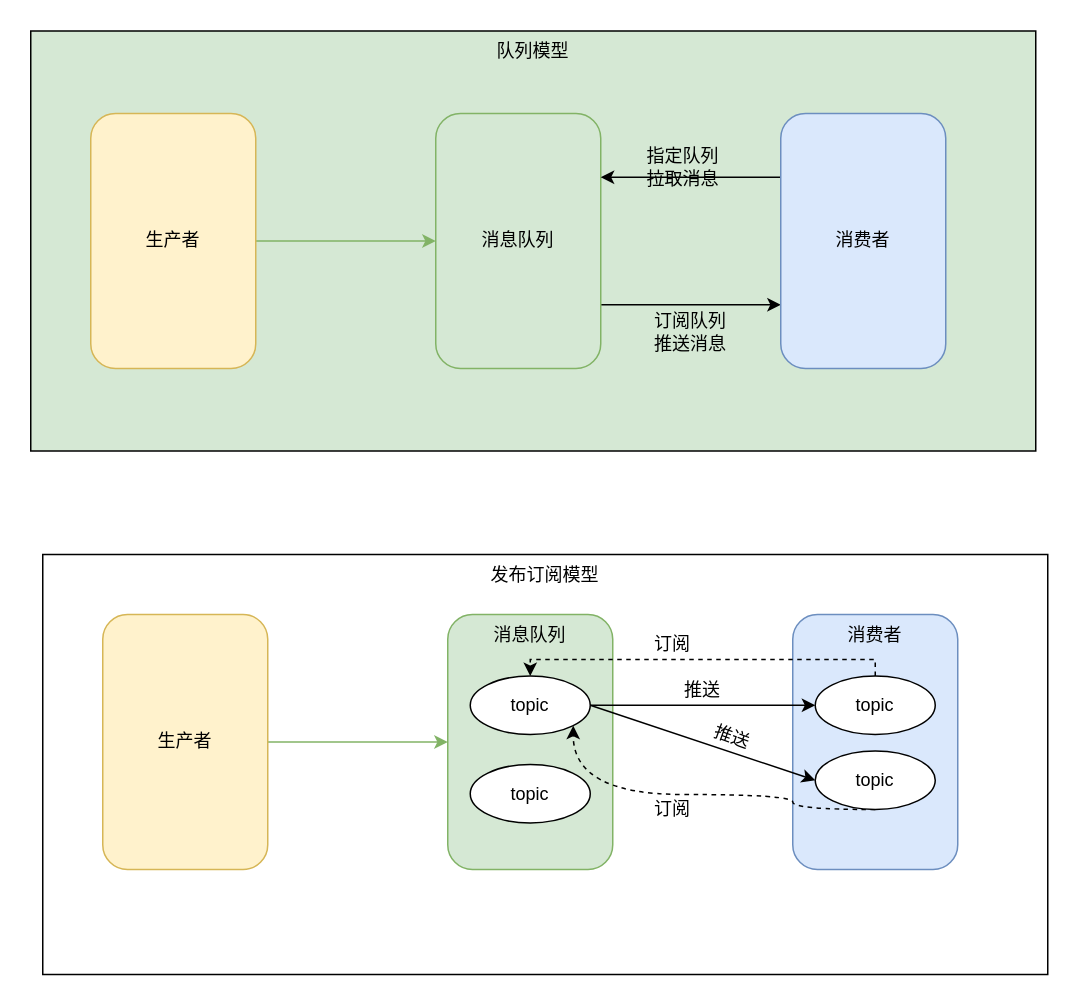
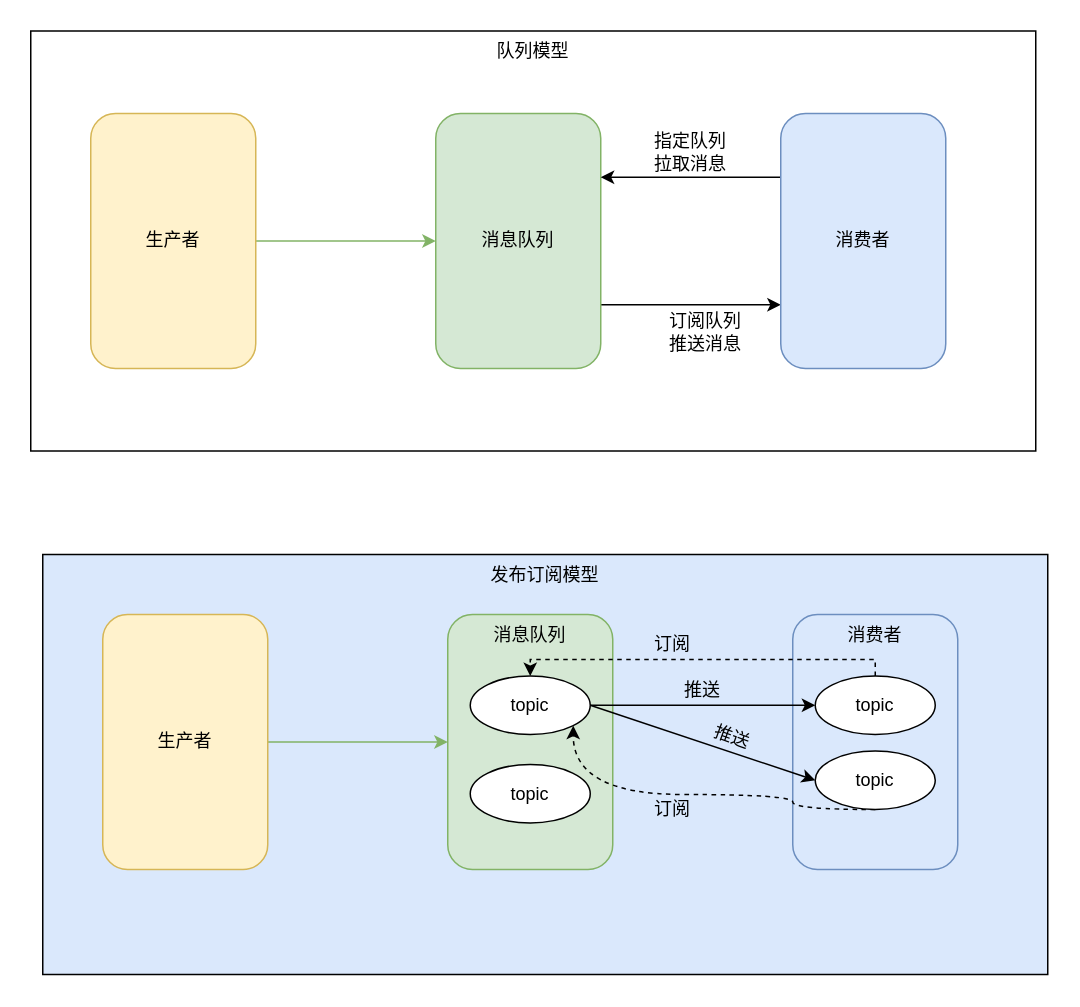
node "队列模型": fillcolor #d5e8d4 -> #ffffff
node "指定队列拉取消息": moved (683, 167) -> (691, 152)
node "订阅队列 推送消息": moved (691, 332) -> (706, 332)
node "发布订阅模型": fillcolor #ffffff -> #dae8fc
